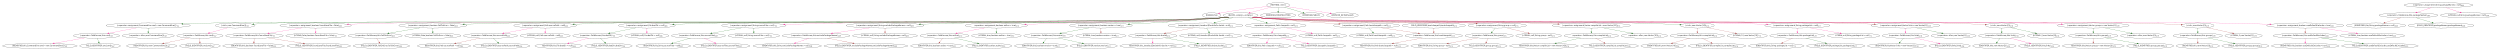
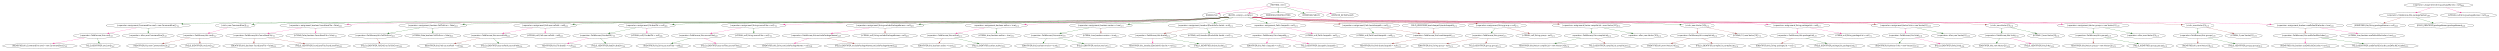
edge "(<operator>.assignment,String sourceFiles = null)" -> "(<operator>.fieldAccess,this.sourceFiles)": color darkgreen -> deeppink
